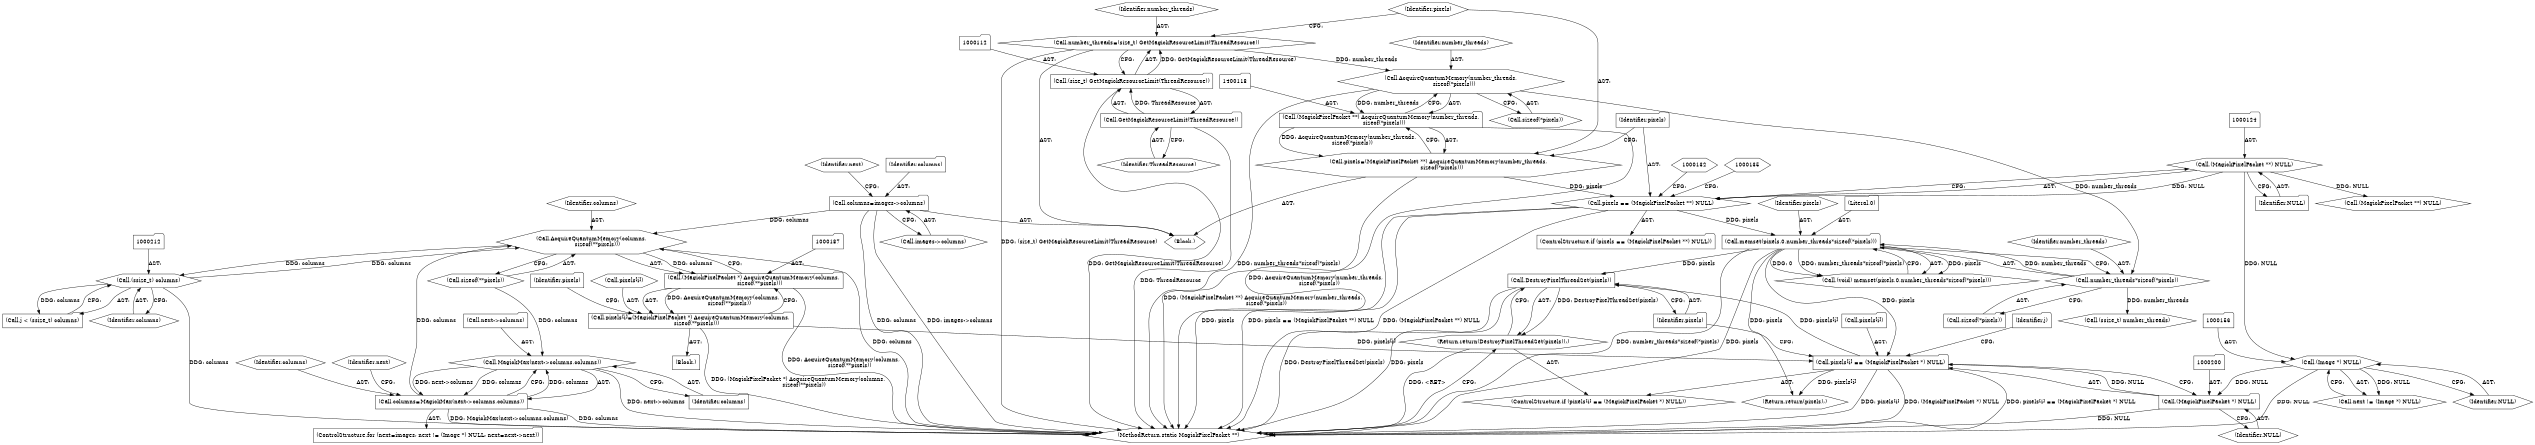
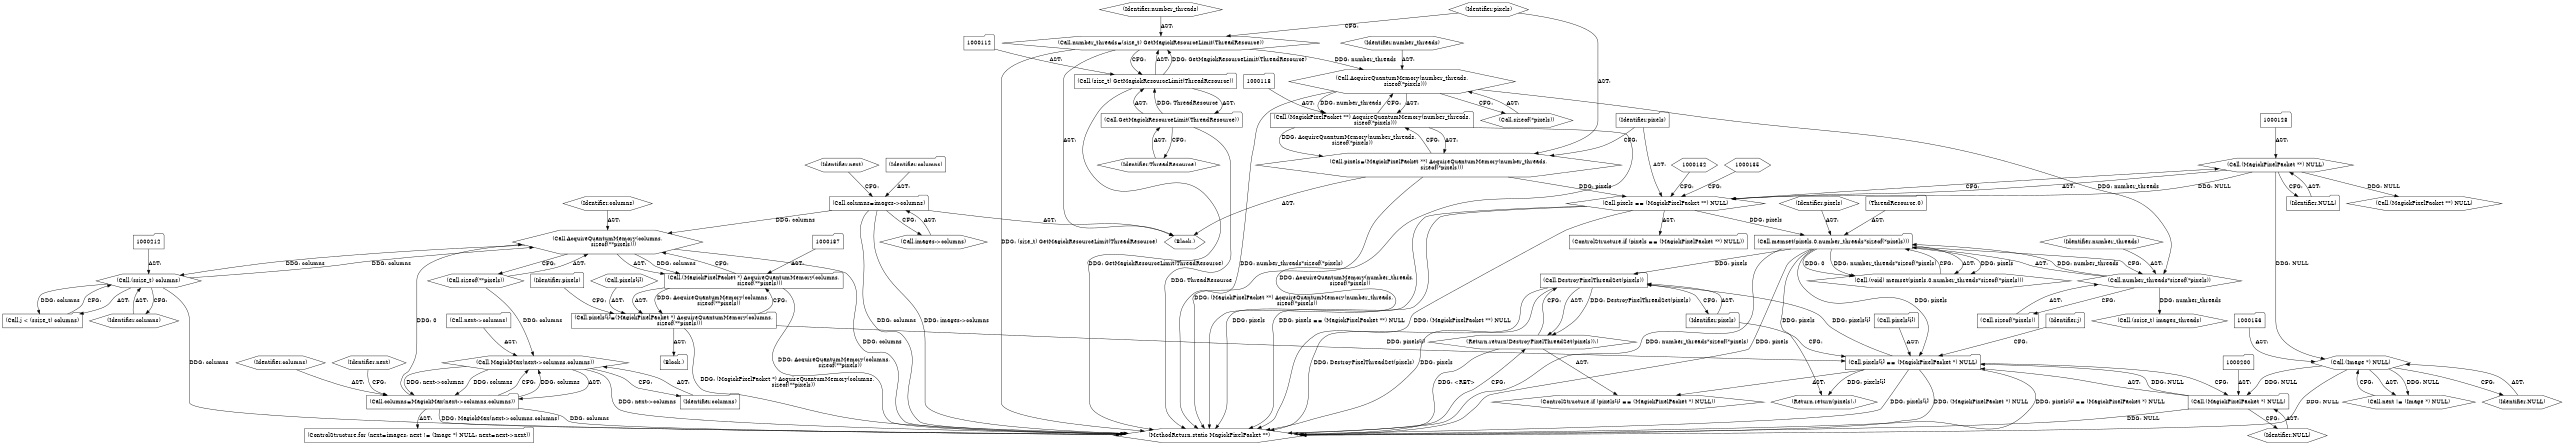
node "1400118": label "1400118" -> "1000118"
node "1000124": label "1000124" -> "1000128"
node "(Literal,0)": label "(Literal,0)" -> "(ThreadResource,0)"
edge "(Call,columns=MagickMax(next->columns,columns))" -> "(Call,AcquireQuantumMemory(columns, sizeof(**pixels)))": label "DDG: columns" -> "DDG: 0"
node "(Call,(ssize_t) number_threads)": label "(Call,(ssize_t) number_threads)" -> "(Call,(ssize_t) images_threads)"
